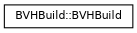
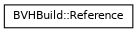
node "BVHBuild::BVHBuild": label "BVHBuild::BVHBuild" -> "BVHBuild::Reference"
